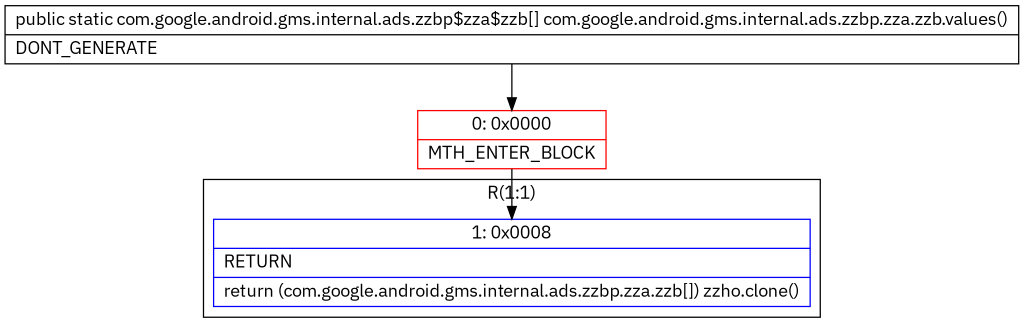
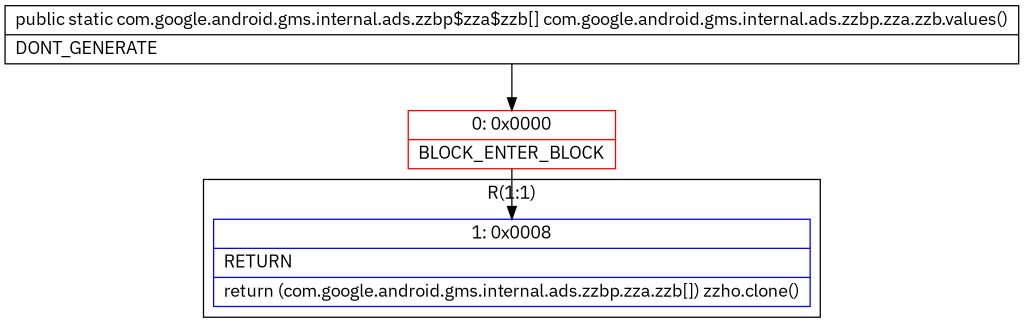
node "0: 0x0000": text "MTH_ENTER_BLOCK" -> "BLOCK_ENTER_BLOCK"
